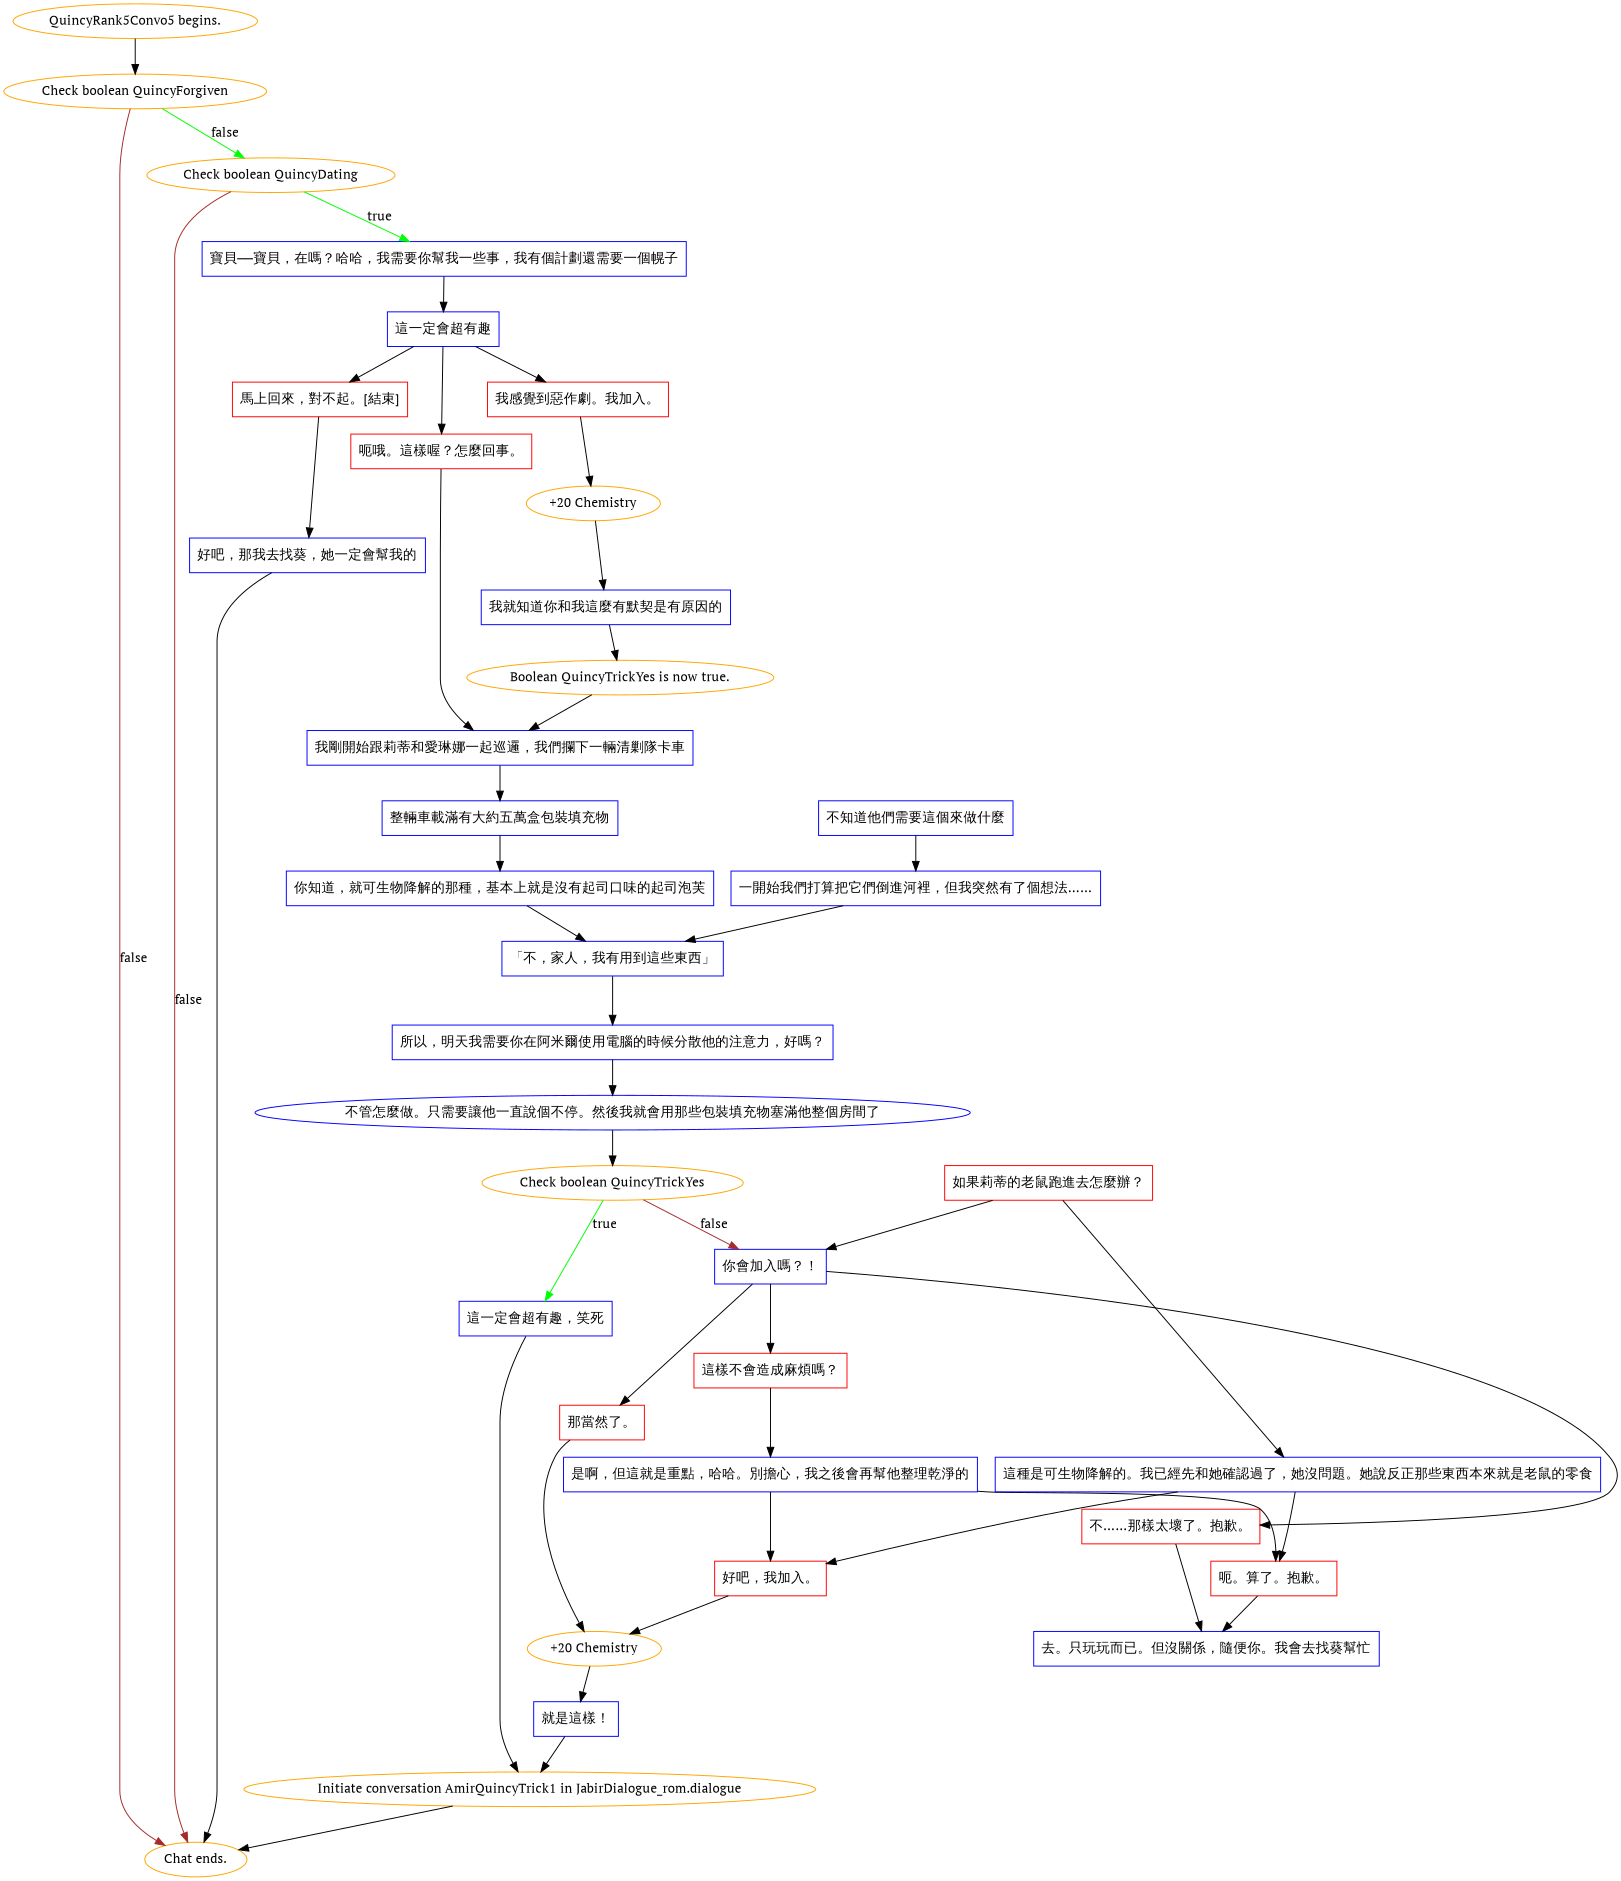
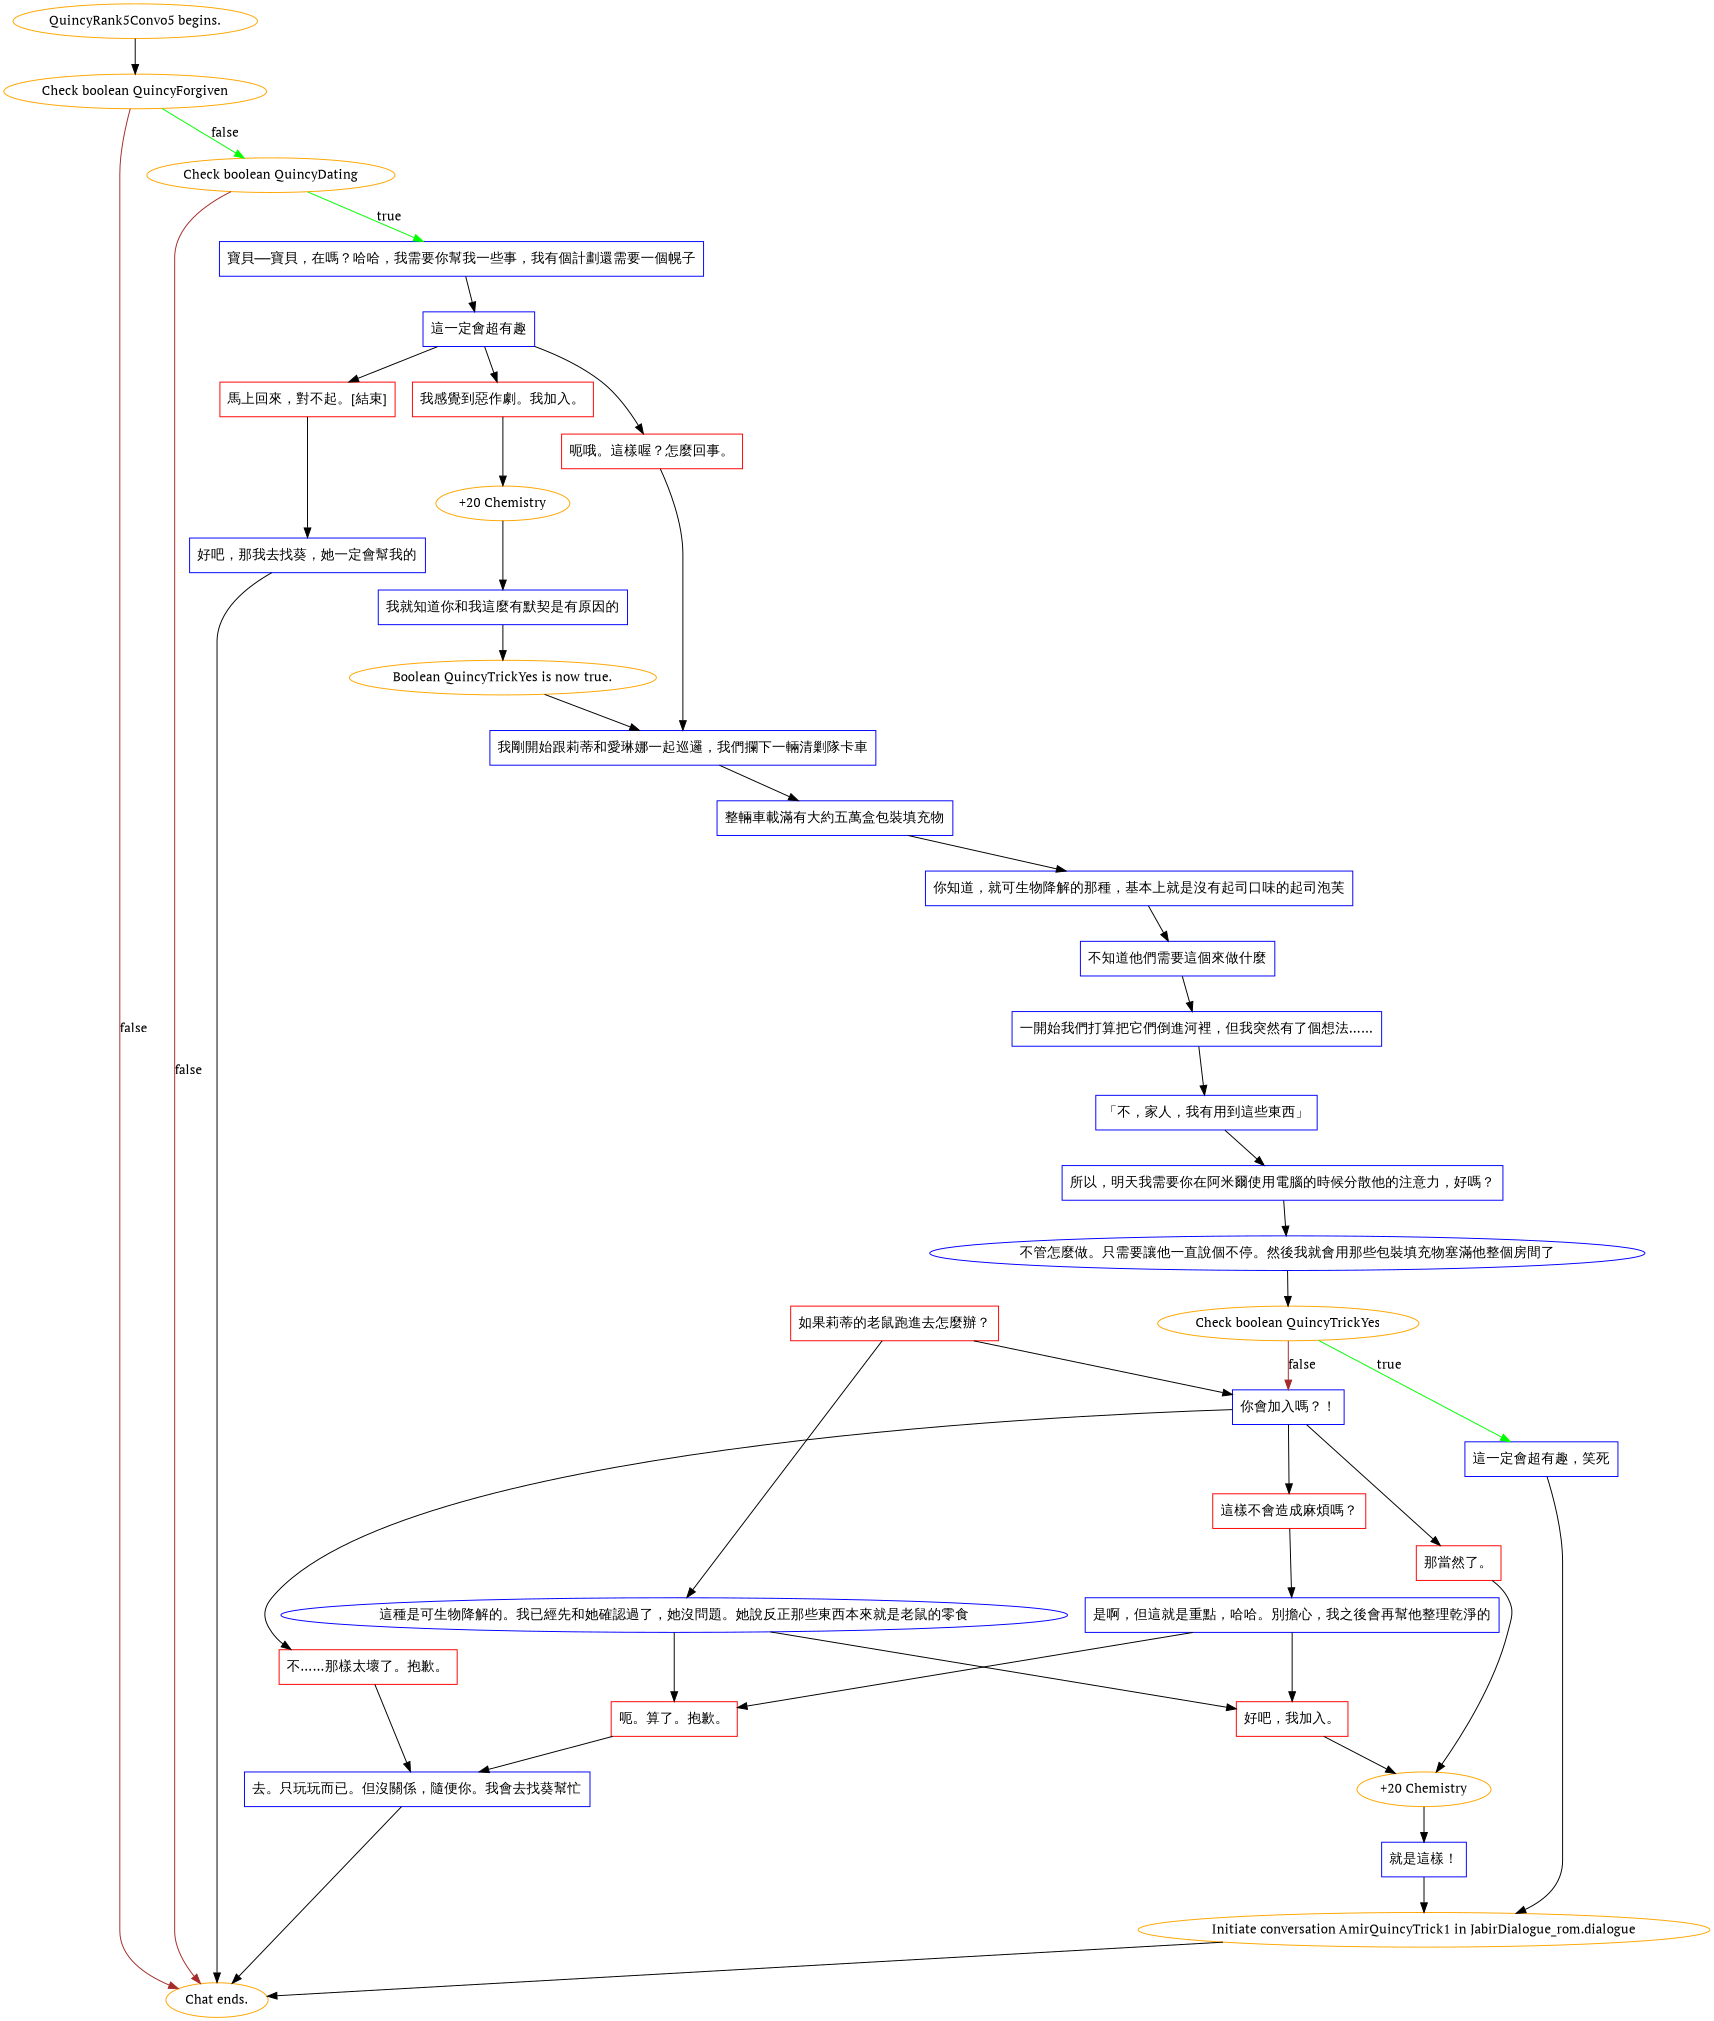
edge "你知道，就可生物降解的那種，基本上就是沒有起司口味的起司泡芙" -> "「不，家人，我有用到這些東西」": now "你知道，就可生物降解的那種，基本上就是沒有起司口味的起司泡芙" -> "不知道他們需要這個來做什麼"
node "這種是可生物降解的。我已經先和她確認過了，她沒問題。她說反正那些東西本來就是老鼠的零食": shape box -> ellipse
edge "去。只玩玩而已。但沒關係，隨便你。我會去找葵幫忙" -> "Chat ends.": added
